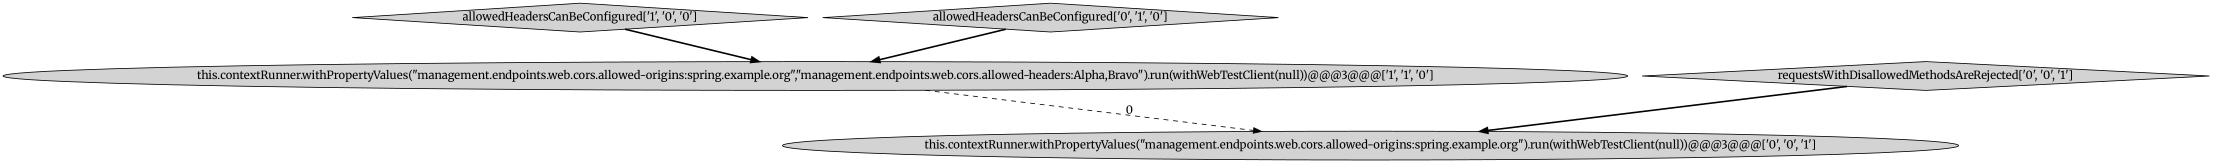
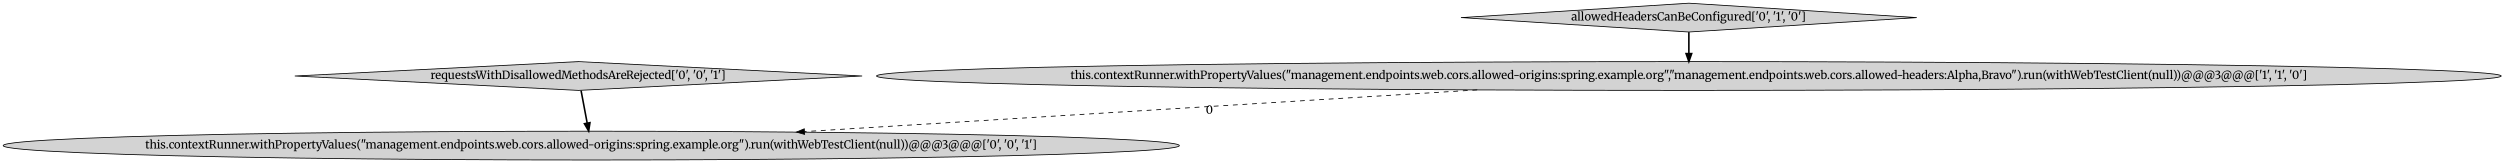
node "allowedHeadersCanBeConfigured['1', '0', '0']": removed
